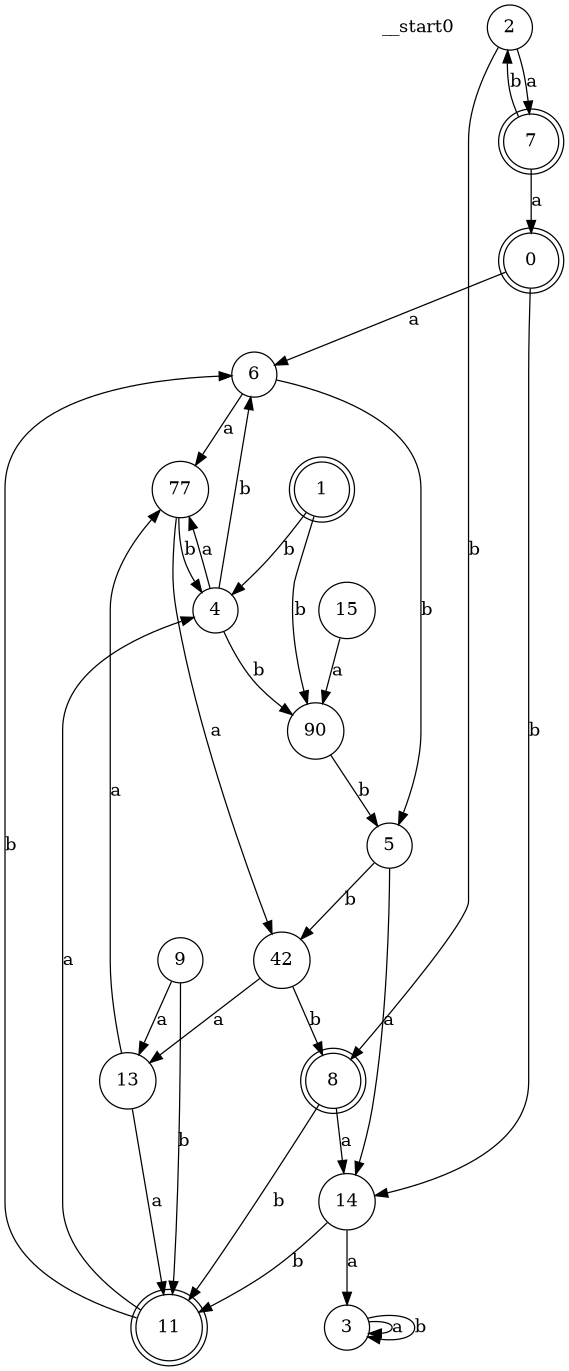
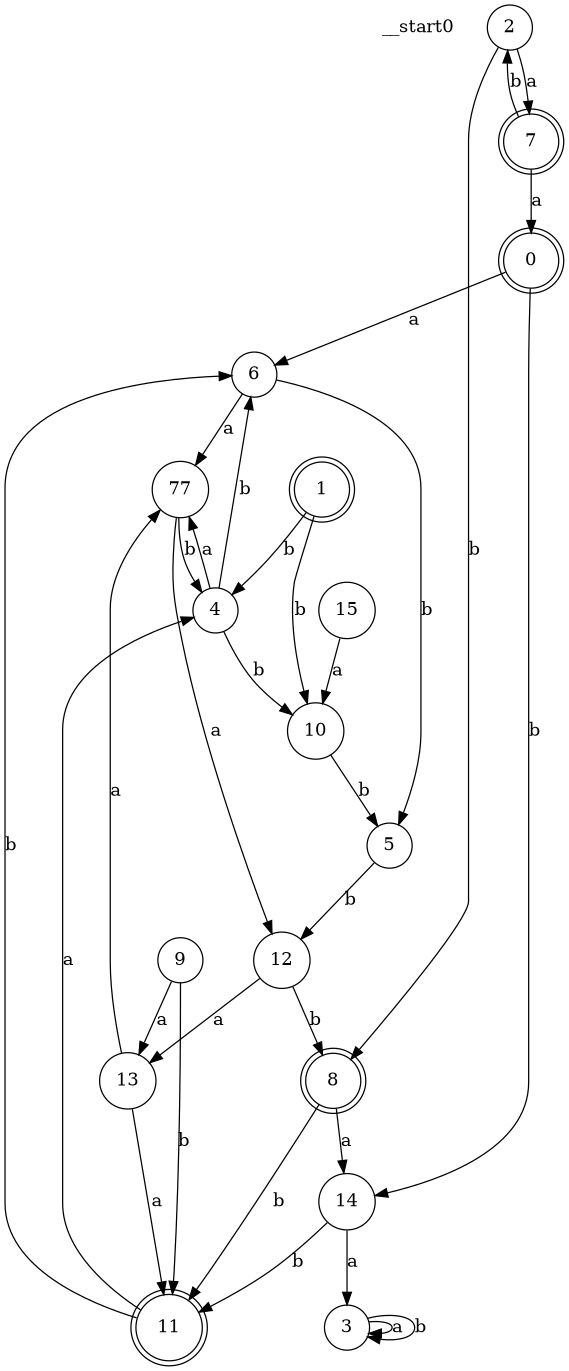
node "90": label "90" -> "10"
node "42": label "42" -> "12"
edge "5" -> "14": removed, label "a"
